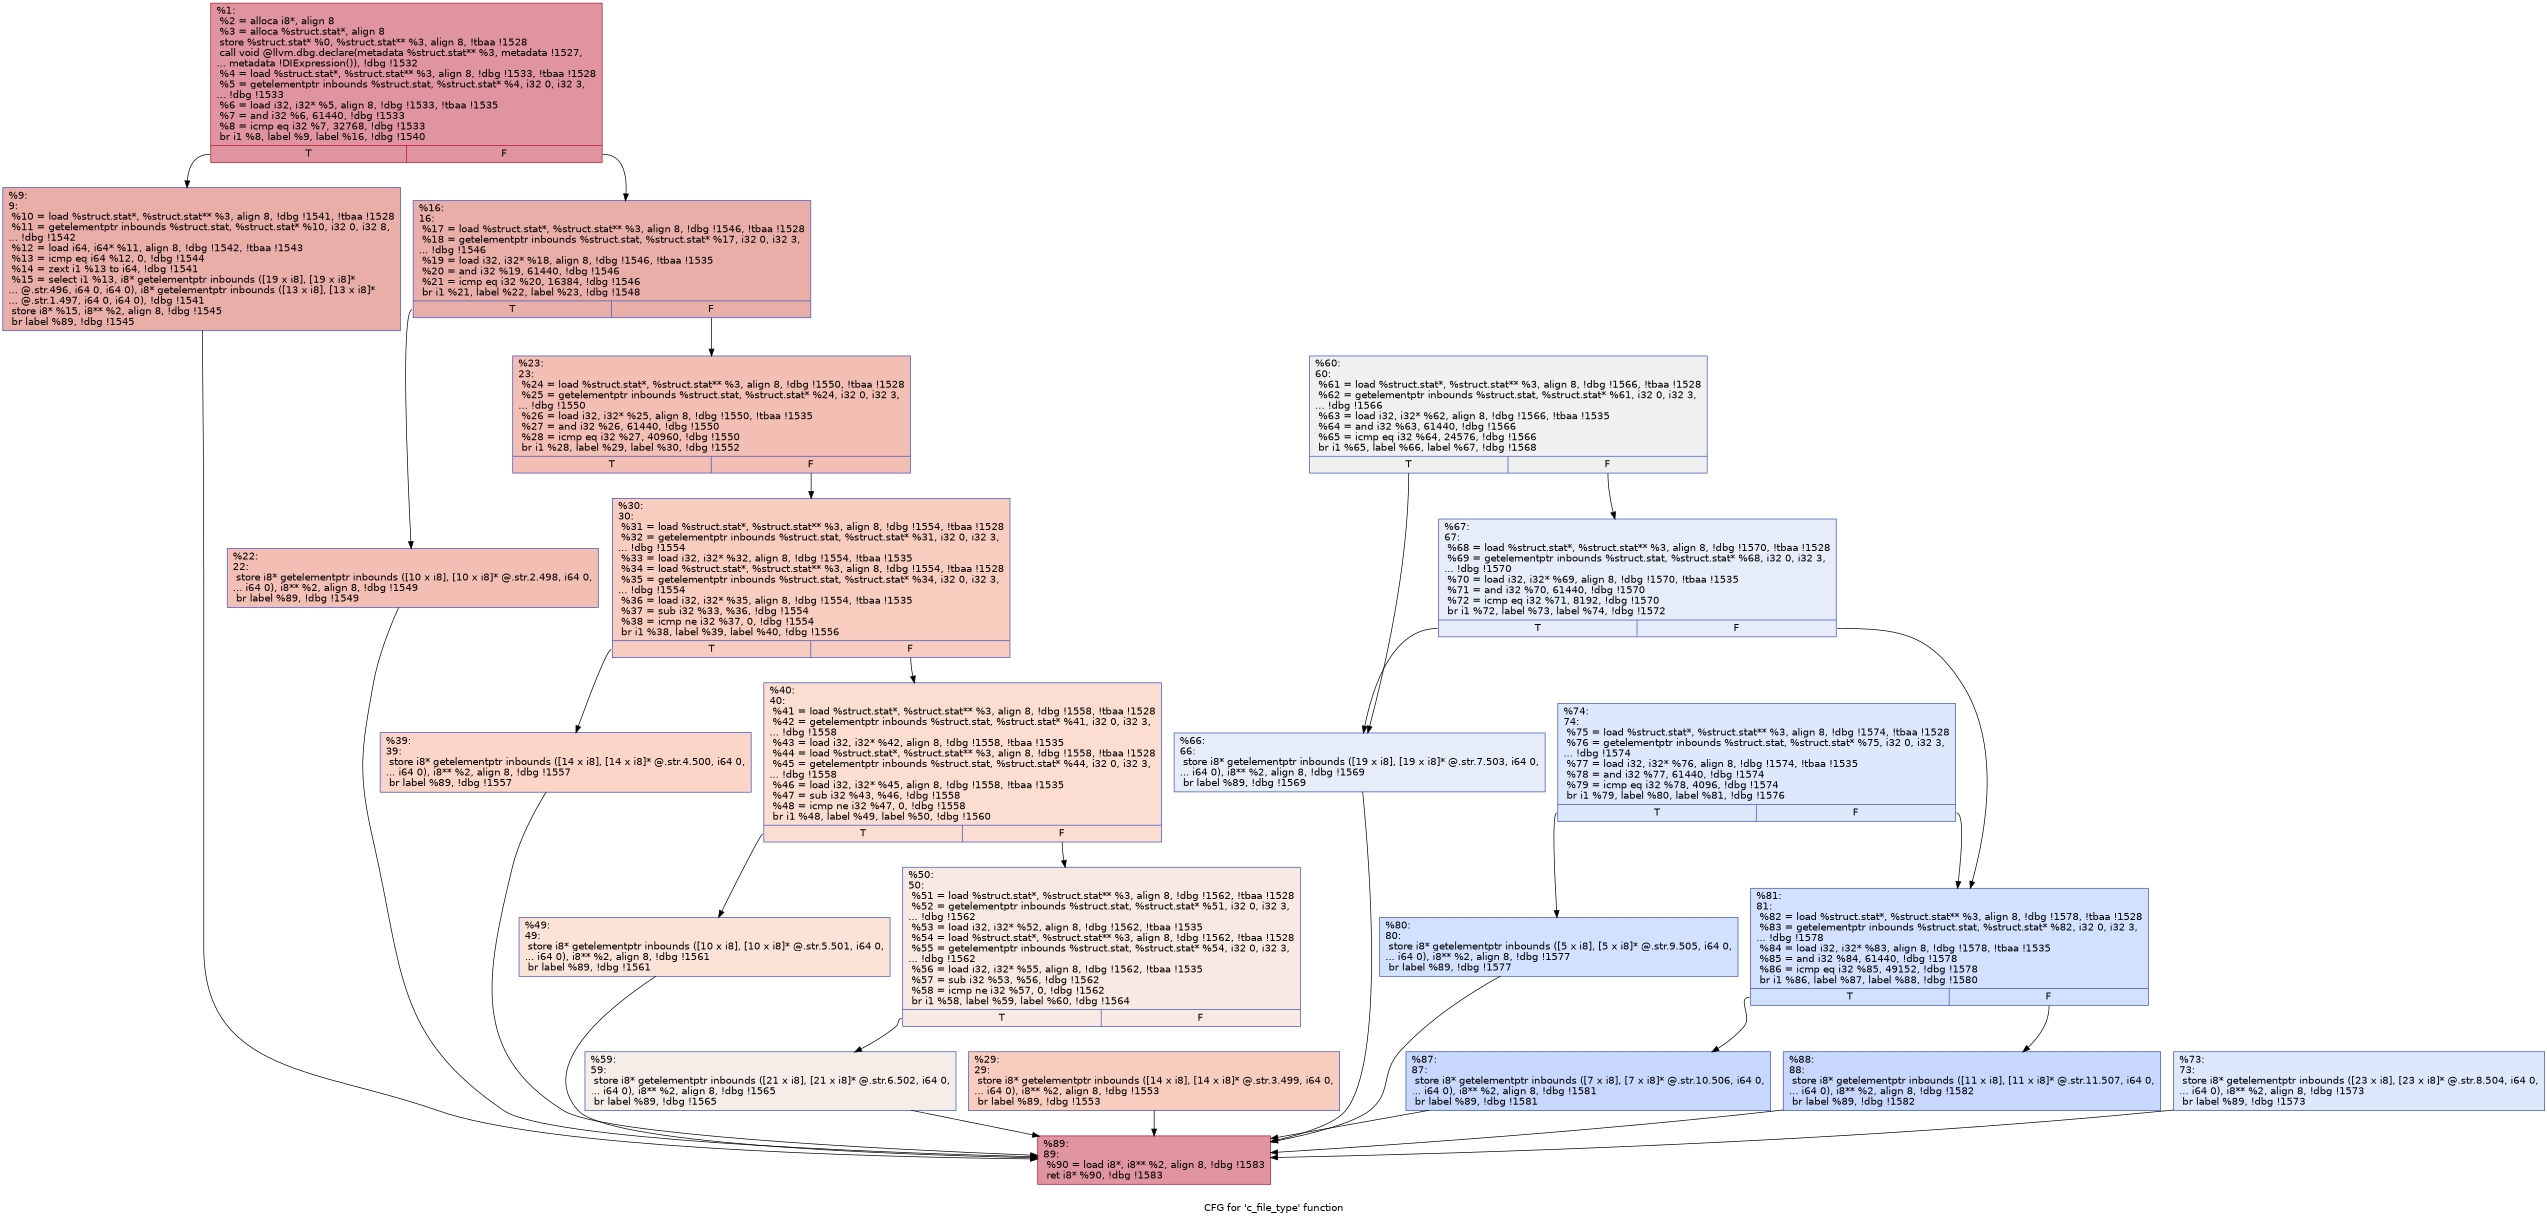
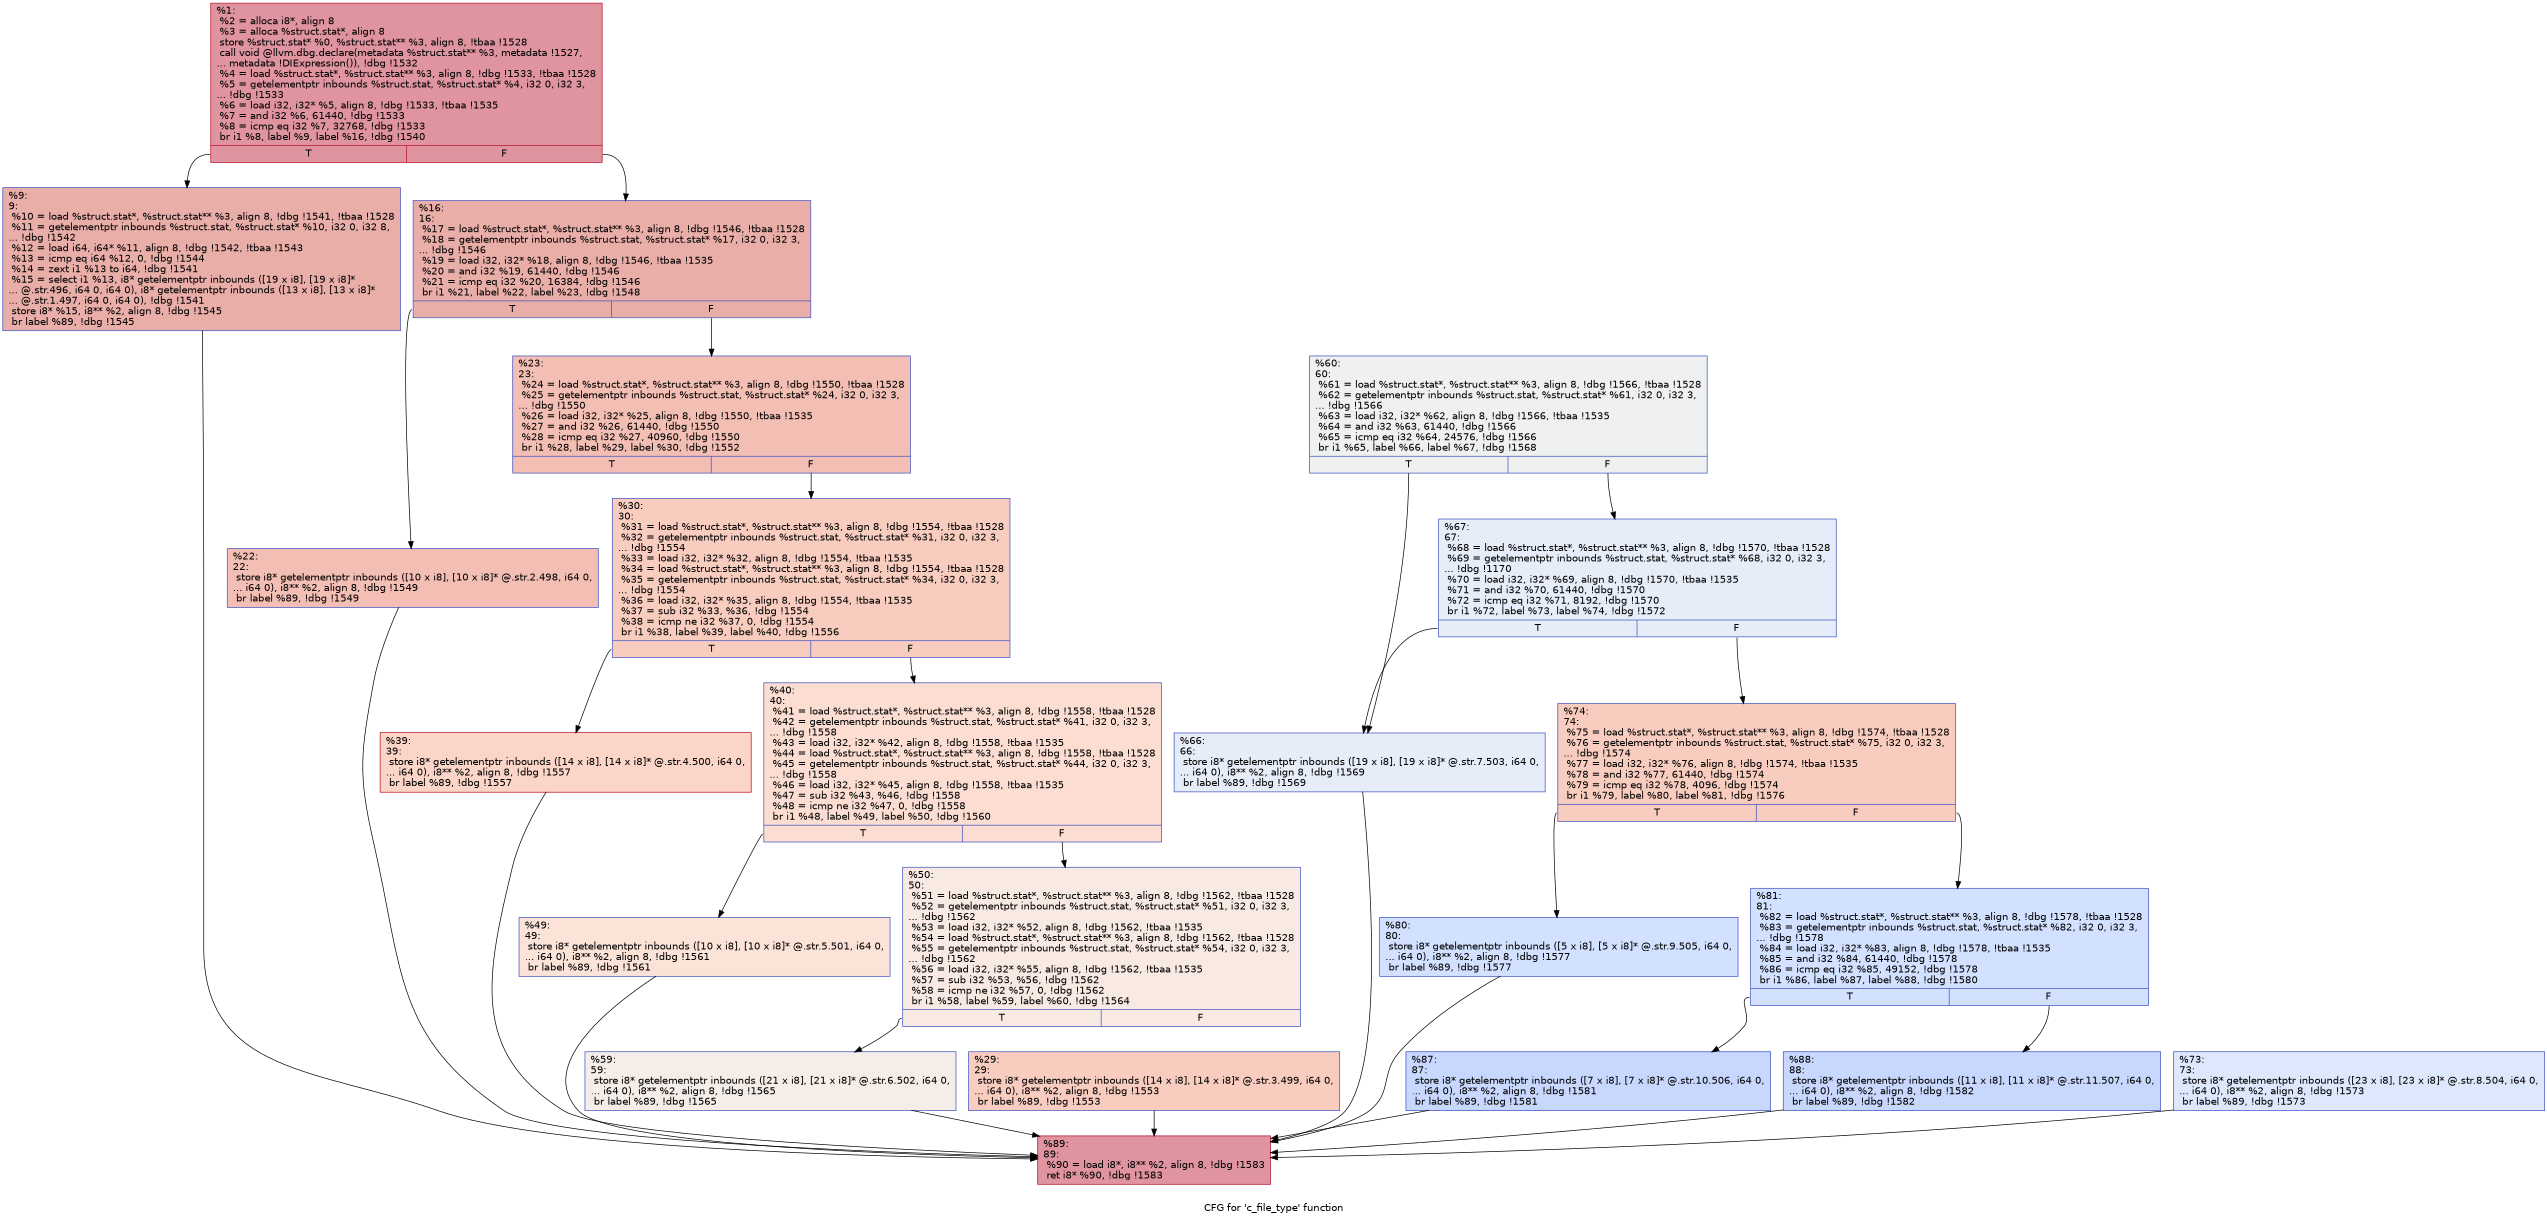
node "%67:": text "... !dbg !1570" -> "... !dbg !1170"
edge "%67:" -> "%81:": now "%67:" -> "%74:"
node "%39:": color #3d50c3ff -> #b70d28ff
node "%74:": fillcolor #b2ccfb70 -> #f08b6e70
